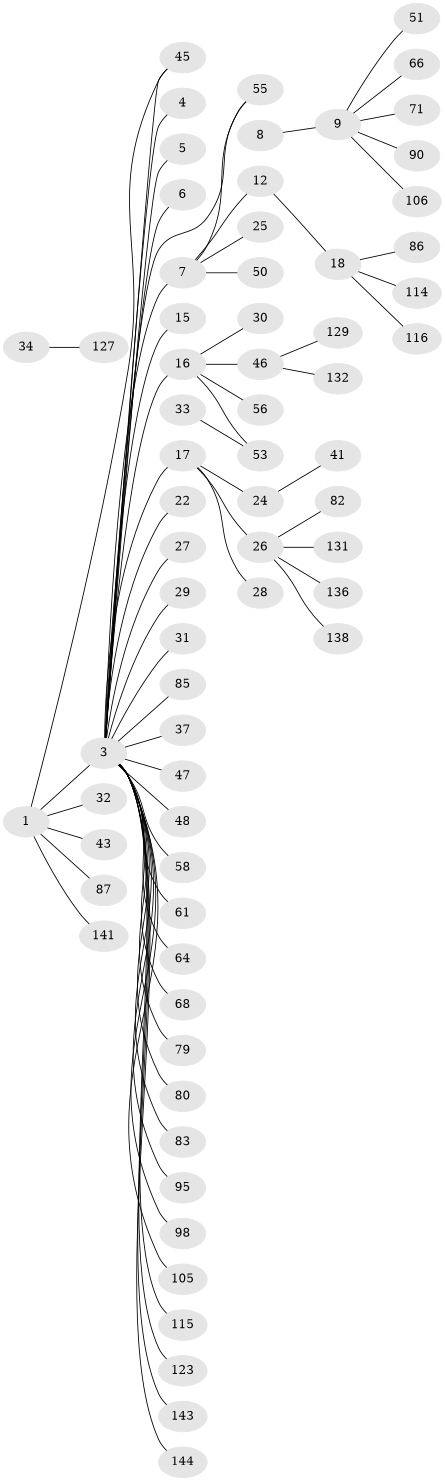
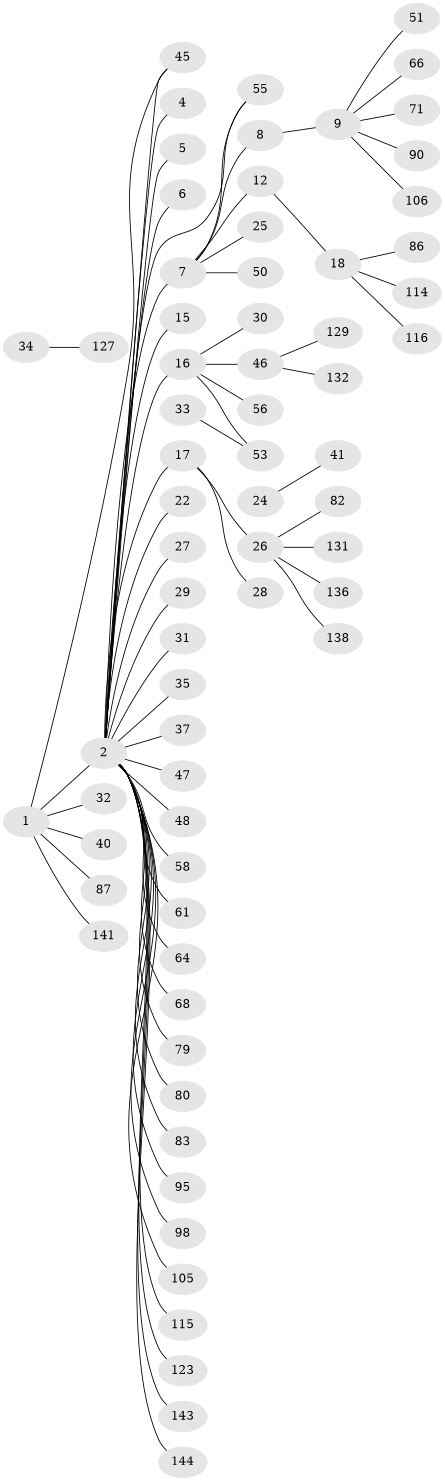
edge "8" -- "7": added
edge "17" -- "24": removed
node "85": label "85" -> "35"
node "3": label "3" -> "2"
node "43": label "43" -> "40"
